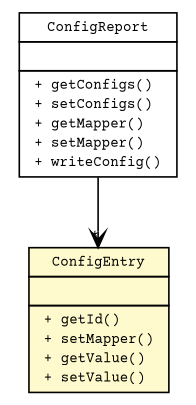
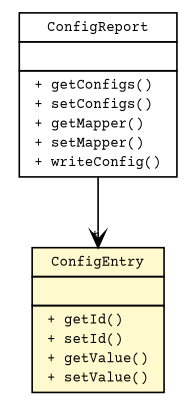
node "ConfigEntry": text "+ setMapper()" -> "+ setId()"
